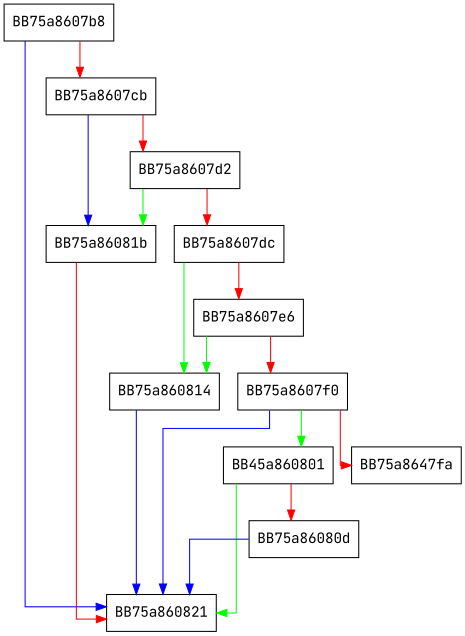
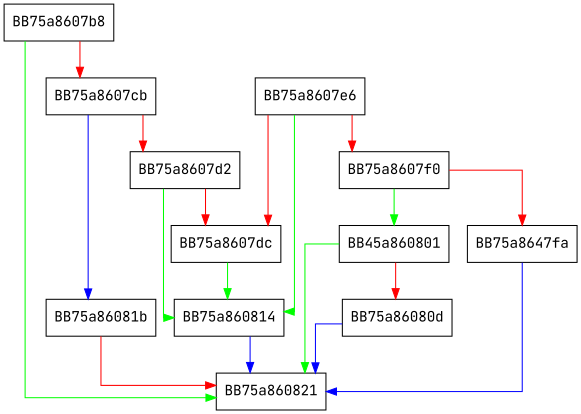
edge "BB75a8607d2" -> "BB75a86081b": now "BB75a8607d2" -> "BB75a860814"
edge "BB75a8607dc" -> "BB75a8607e6": reversed
edge "BB75a8607b8" -> "BB75a860821": color blue -> green
edge "BB75a8607f0" -> "BB75a860821": now "BB75a8647fa" -> "BB75a860821"
